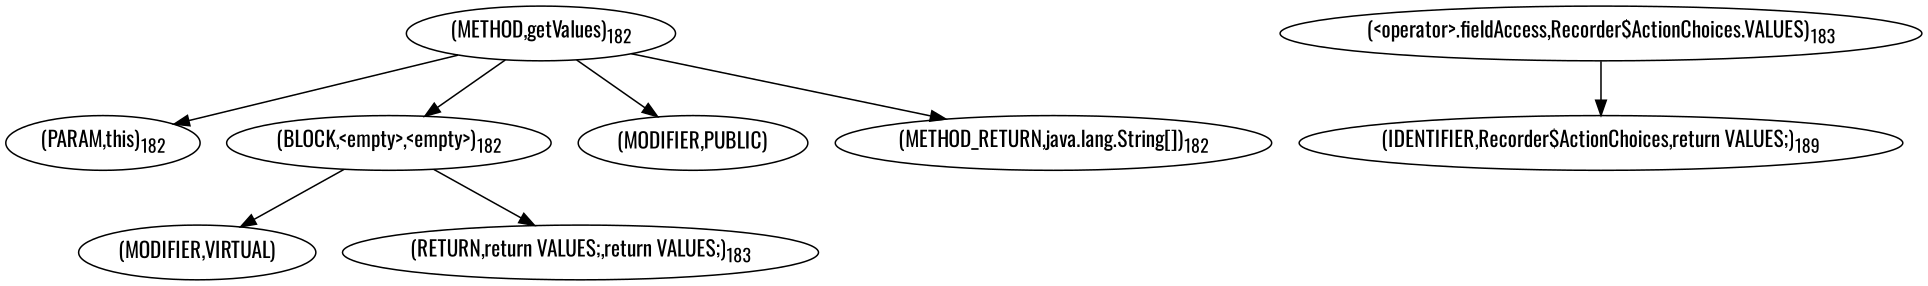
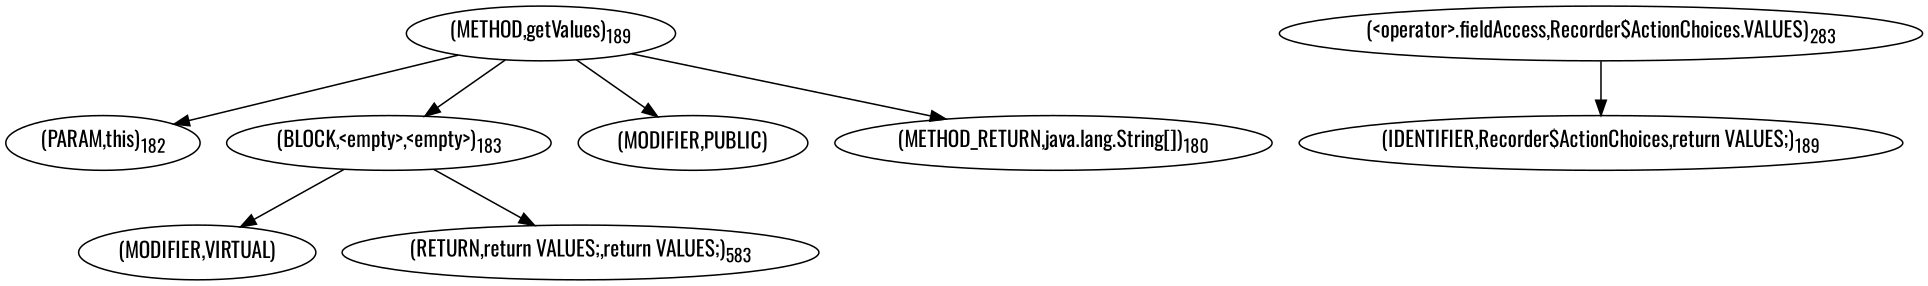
node "(METHOD,getValues)": text "182" -> "189"
node "(<operator>.fieldAccess,Recorder$ActionChoices.VALUES)": text "183" -> "283"
node "(BLOCK,<empty>,<empty>)": text "182" -> "183"
node "(METHOD_RETURN,java.lang.String[])": text "182" -> "180"
node "(RETURN,return VALUES;,return VALUES;)": text "183" -> "583"
